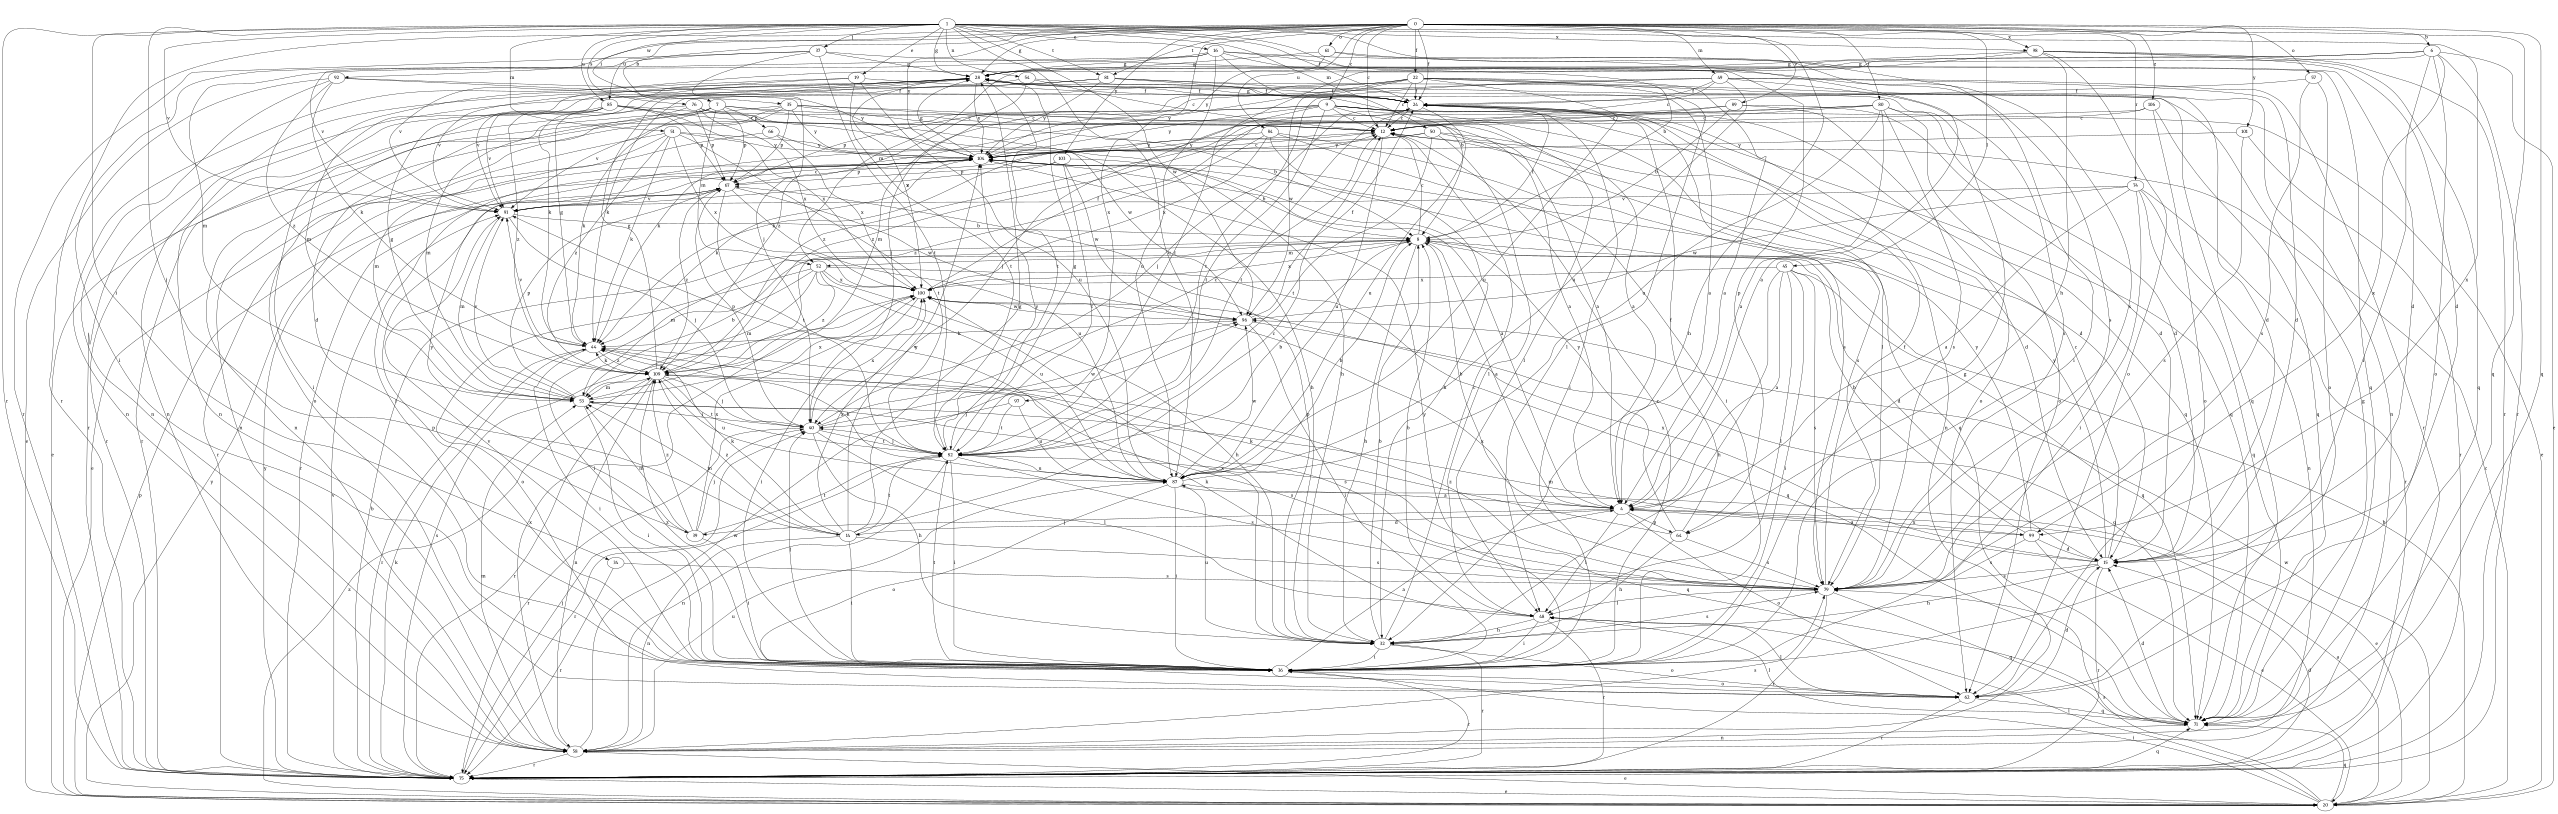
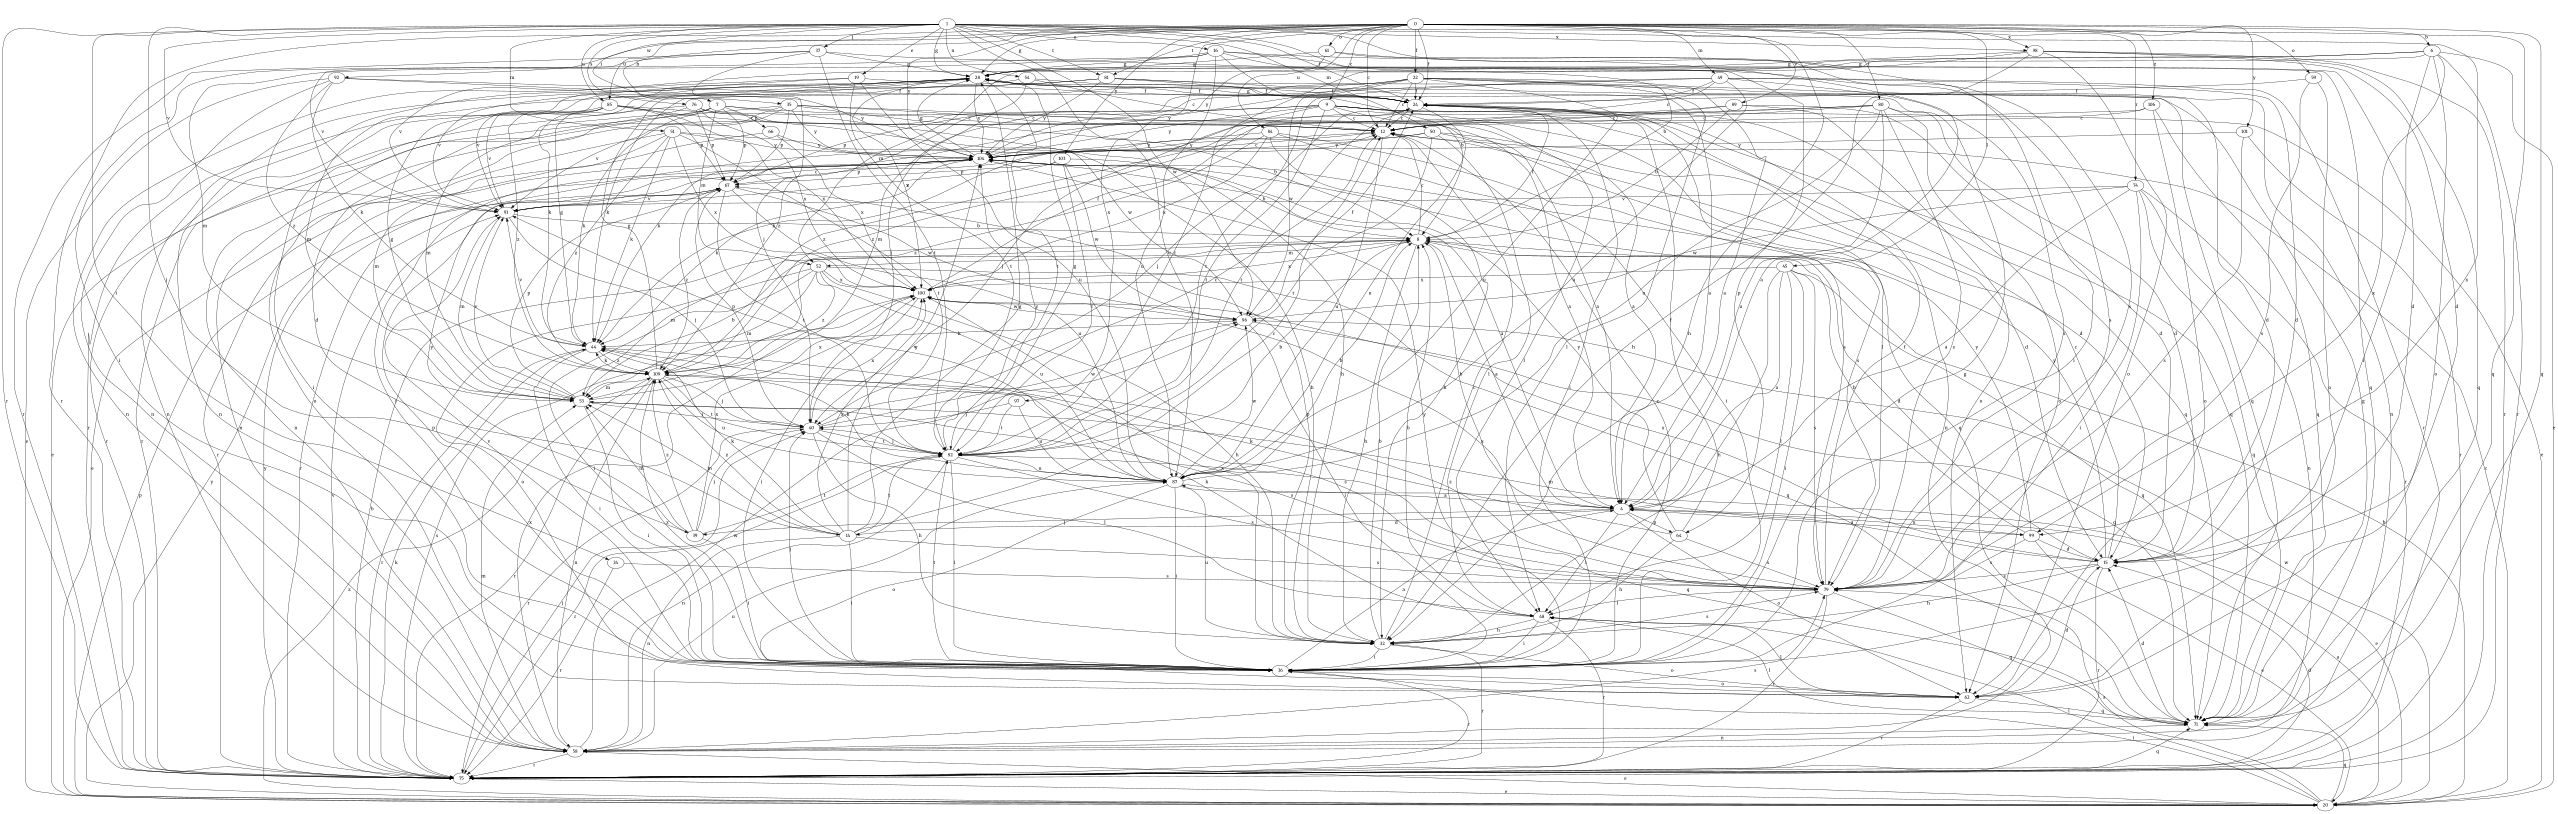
node "57": label "57" -> "59"
edge "98" -> "64": now "98" -> "32"
